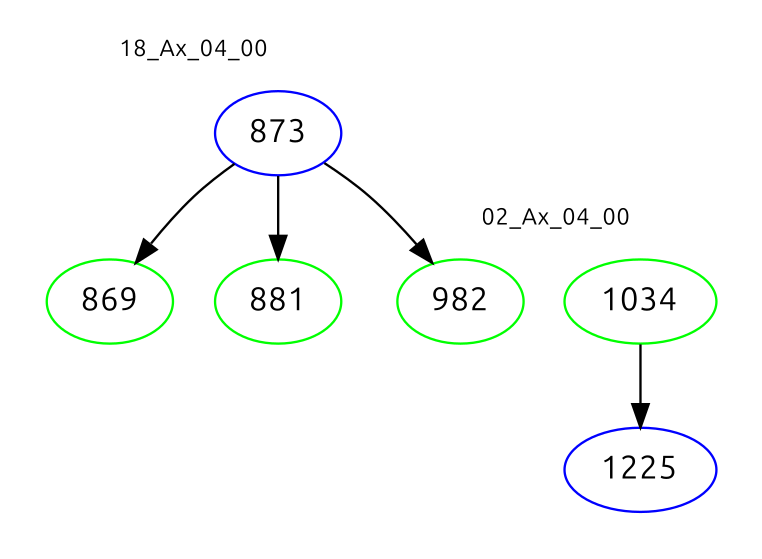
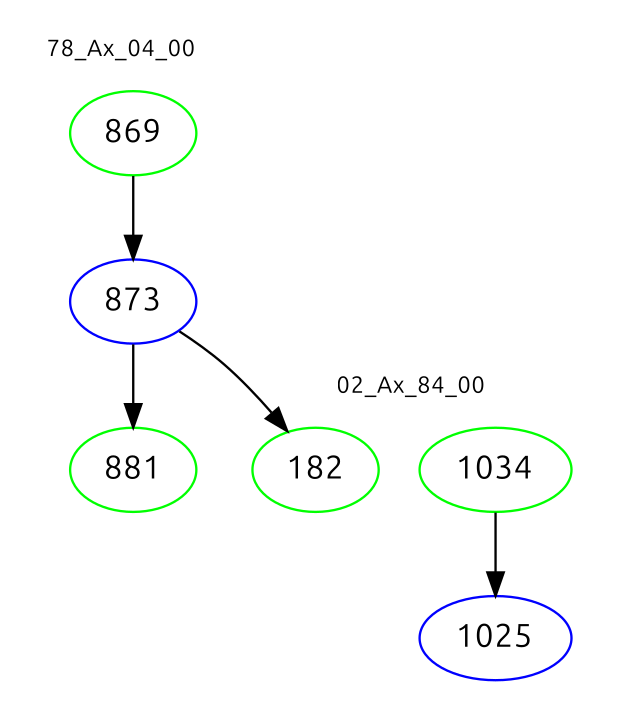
cluster "18_Ax_04_00": label "18_Ax_04_00" -> "78_Ax_04_00"
edge "873" -> "869": reversed
cluster "02_Ax_04_00": label "02_Ax_04_00" -> "02_Ax_84_00"
node "982": label "982" -> "182"
node "1225": label "1225" -> "1025"
